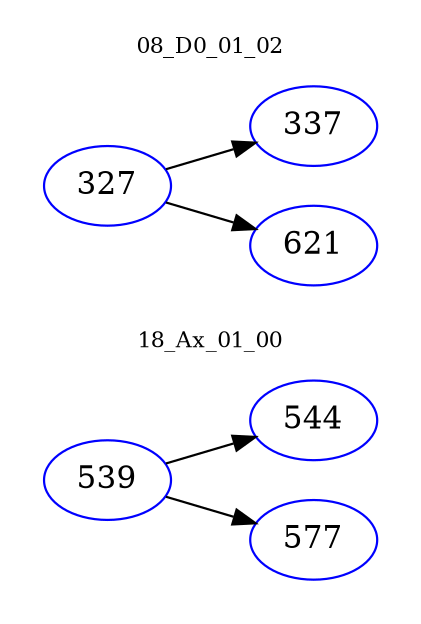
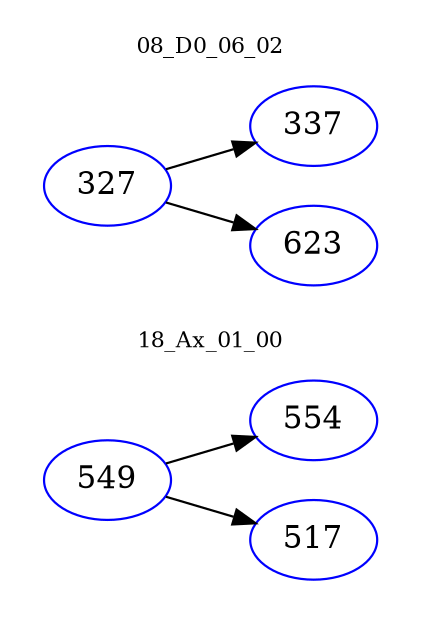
cluster "08_D0_01_02": label "08_D0_01_02" -> "08_D0_06_02"
node "621": label "621" -> "623"
node "544": label "544" -> "554"
node "539": label "539" -> "549"
node "577": label "577" -> "517"
